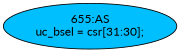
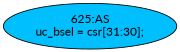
node "655:AS uc_bsel = csr[31:30];": label "655:AS uc_bsel = csr[31:30];" -> "625:AS uc_bsel = csr[31:30];"
